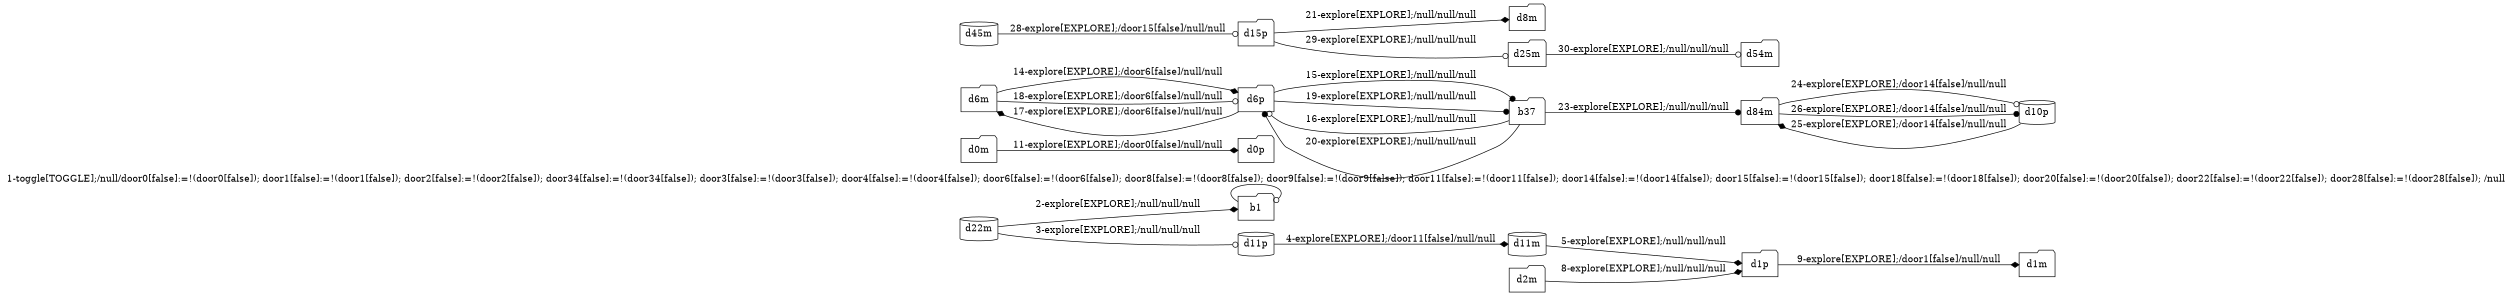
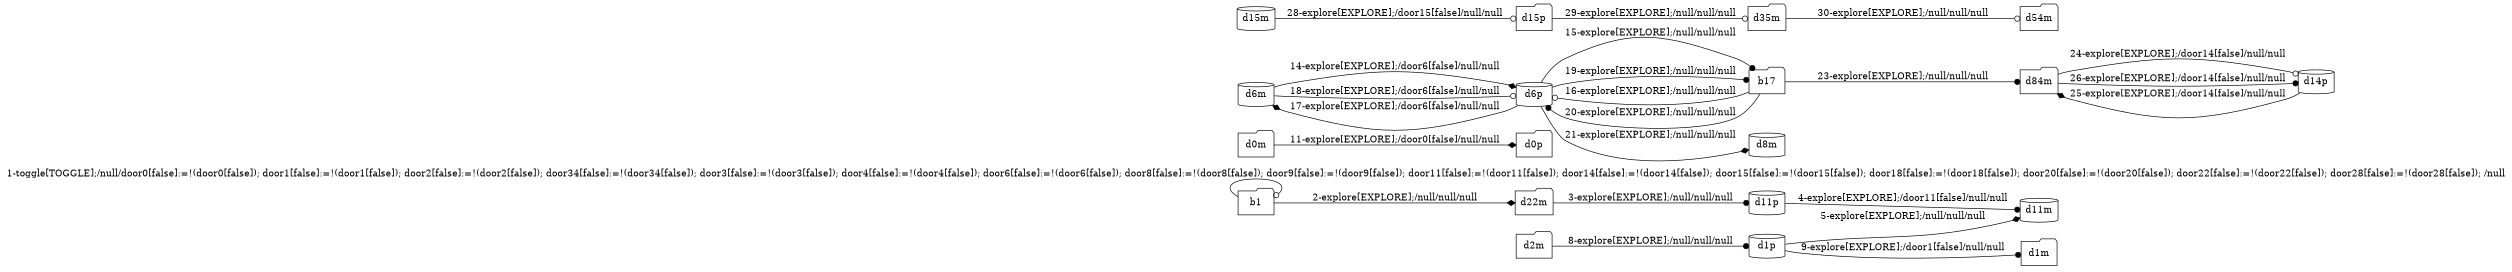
node "d8m": shape folder -> cylinder
edge "d15p" -> "d8m": now "d6p" -> "d8m"
node "d45m": label "d45m" -> "d15m"
node "d25m": label "d25m" -> "d35m"
node "d6m": shape folder -> cylinder
node "d6p": shape folder -> cylinder
node "b37": label "b37" -> "b17"
node "d10p": label "d10p" -> "d14p"
edge "d22m" -> "b1": reversed
node "d22m": shape cylinder -> folder
edge "d22m" -> "d11p": arrowhead odot -> dot
edge "d11p" -> "d11m": arrowhead diamond -> dot
edge "d11m" -> "d1p": reversed
node "d1p": shape folder -> cylinder
edge "d1p" -> "d1m": arrowhead diamond -> dot
edge "d2m" -> "d1p": arrowhead diamond -> dot
